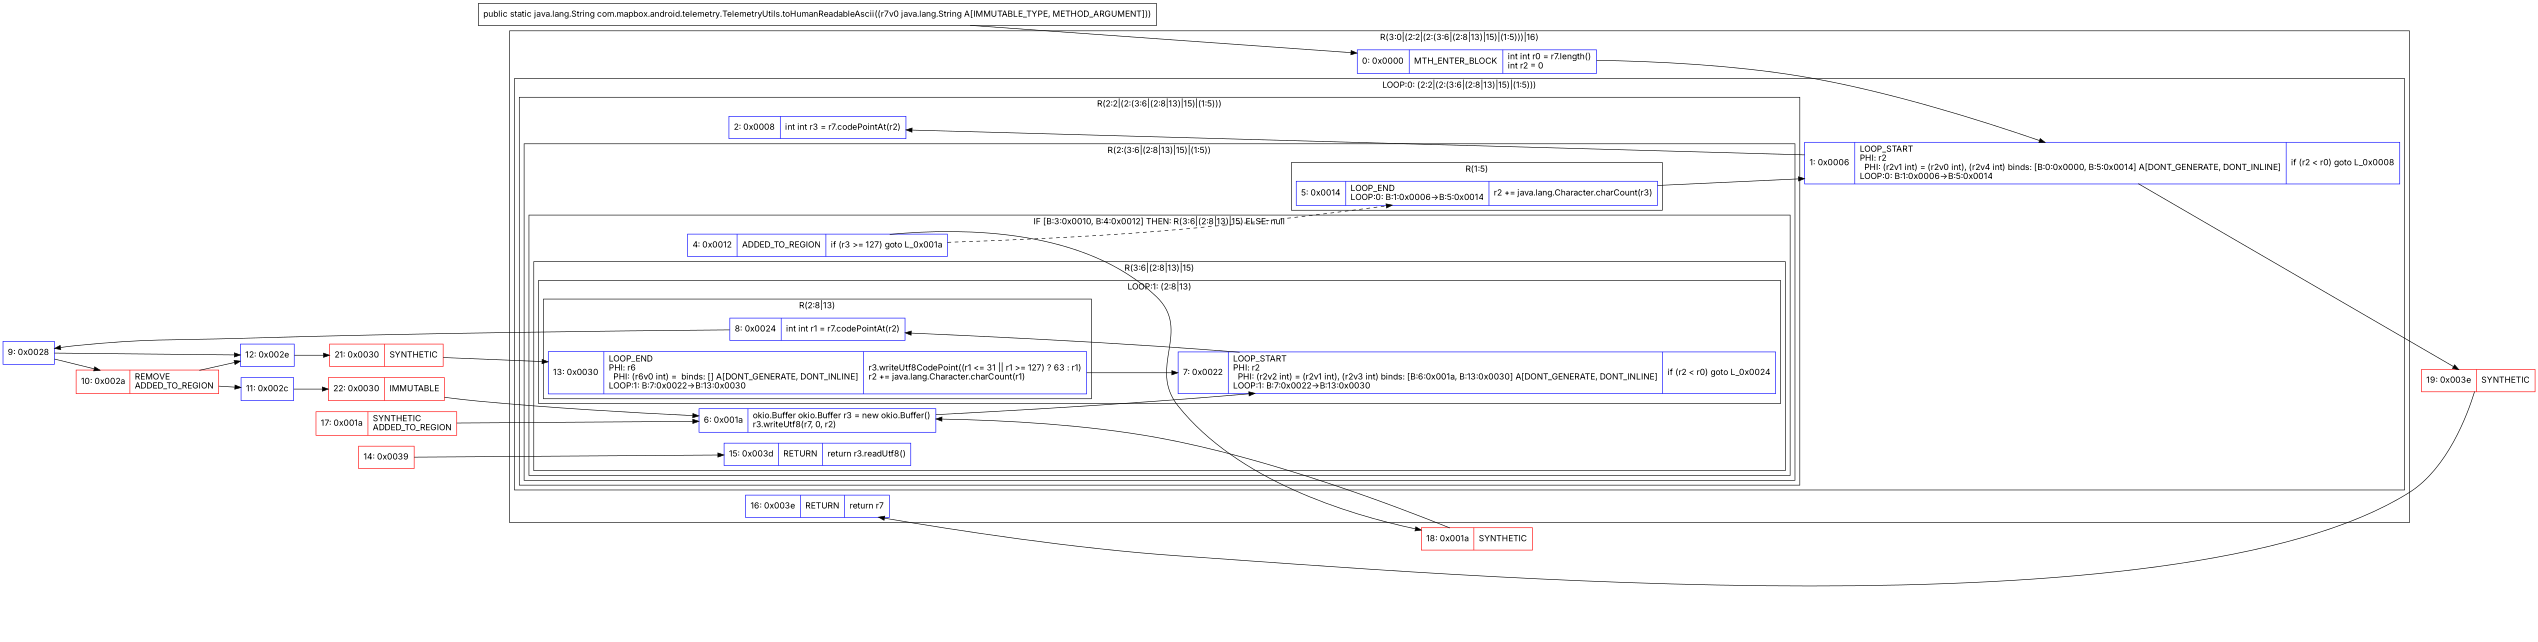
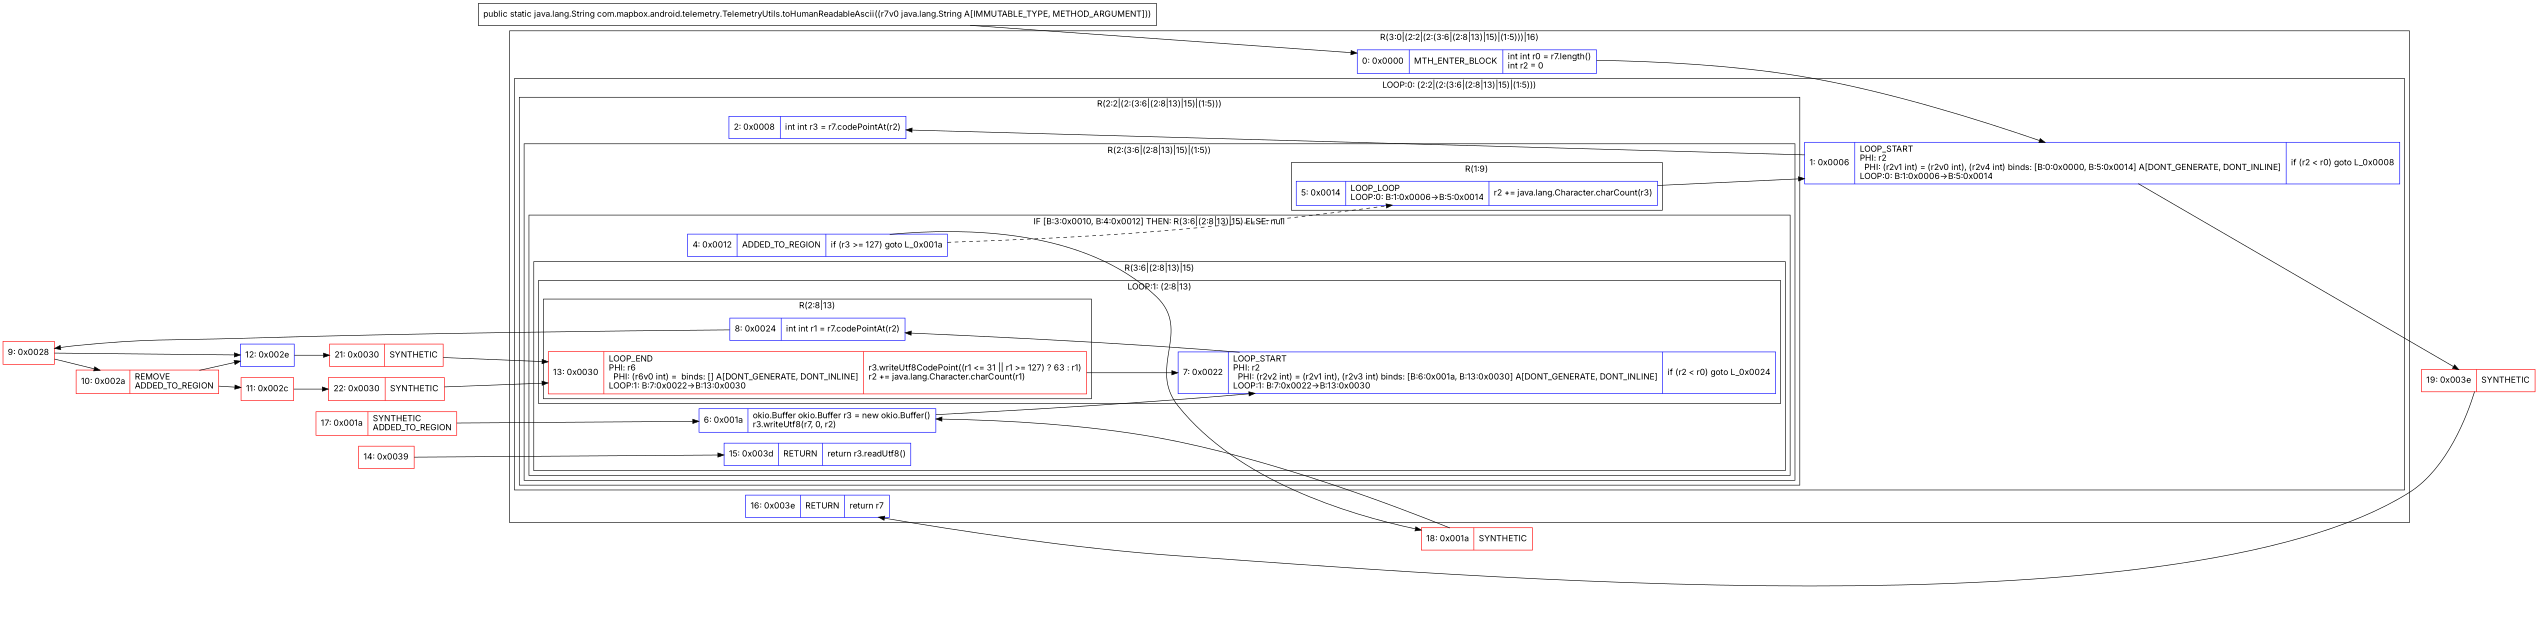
cluster "R(1:5)": label "R(1:5)" -> "R(1:9)"
node "5: 0x0014": text "LOOP_END" -> "LOOP_LOOP"
node "9: 0x0028": color blue -> red
node "13: 0x0030": color blue -> red
node "11: 0x002c": color blue -> red
node "22: 0x0030": text "IMMUTABLE" -> "SYNTHETIC"
edge "22: 0x0030" -> "6: 0x001a": now "22: 0x0030" -> "13: 0x0030"
